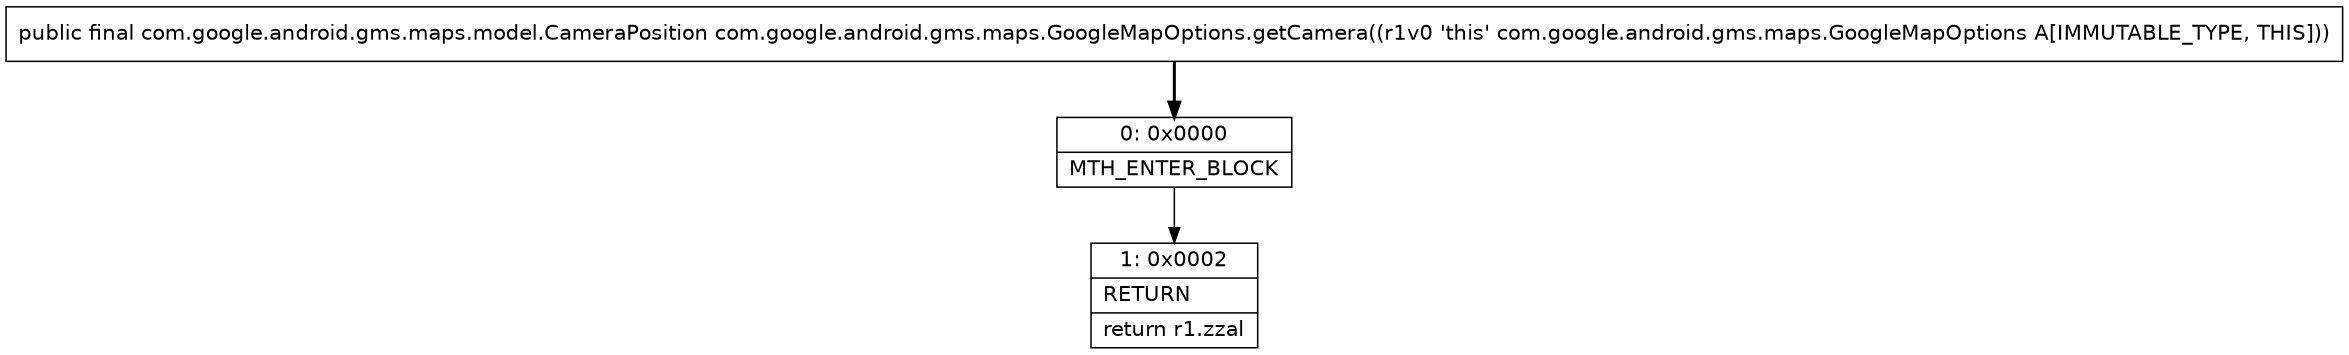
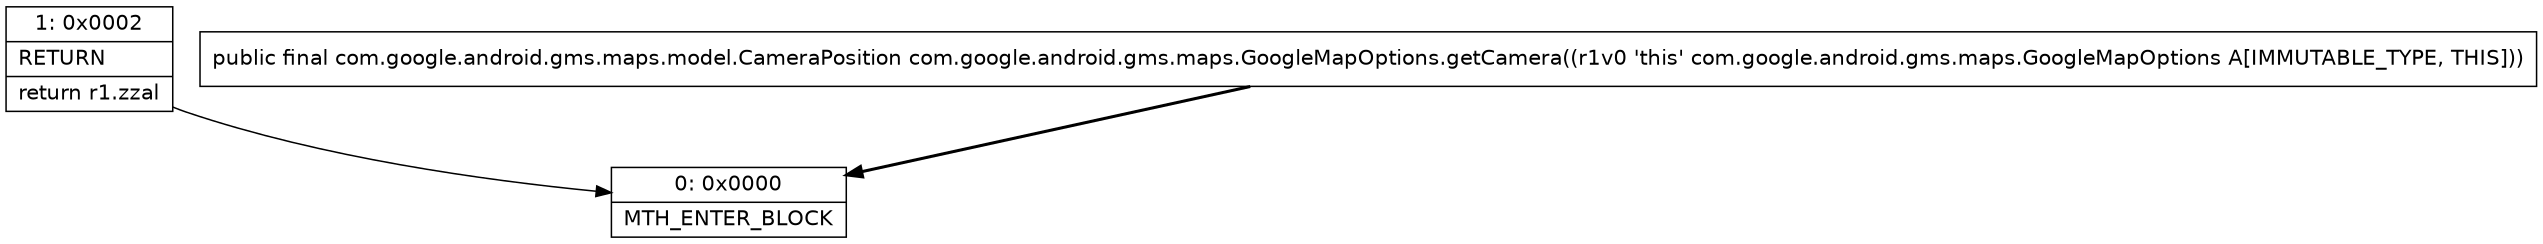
edge "0: 0x0000" -> "1: 0x0002": reversed
